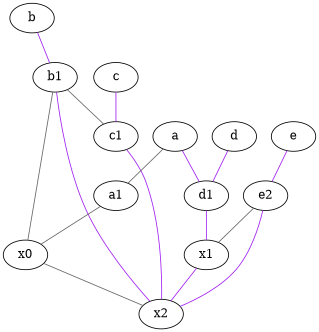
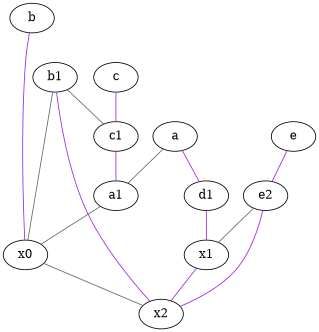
edge "b" -- "b1": now "b" -- "x0"
node "d": removed
edge "c1" -- "x2": now "c1" -- "a1"
